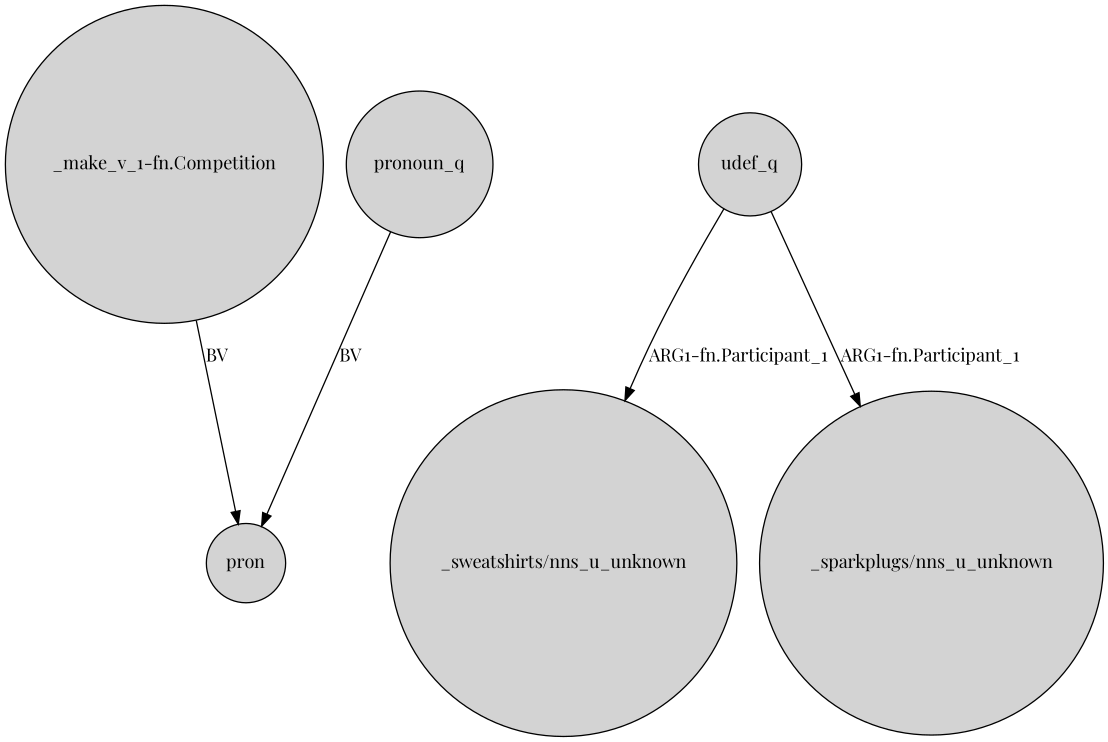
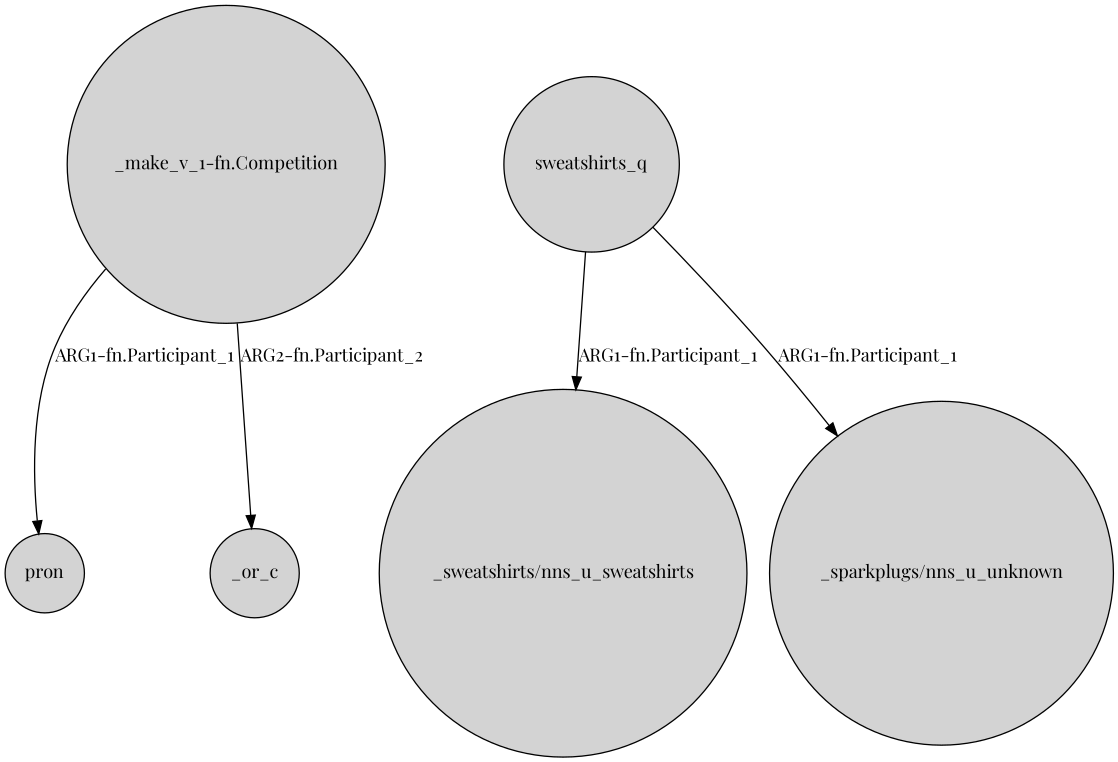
node "pronoun_q": removed
node "udef_q": label "udef_q" -> "sweatshirts_q"
edge "_make_v_1-fn.Competition" -> "pron": label "BV" -> "ARG1-fn.Participant_1"
node "_sweatshirts/nns_u_unknown": label "_sweatshirts/nns_u_unknown" -> "_sweatshirts/nns_u_sweatshirts"
node "_or_c": added
